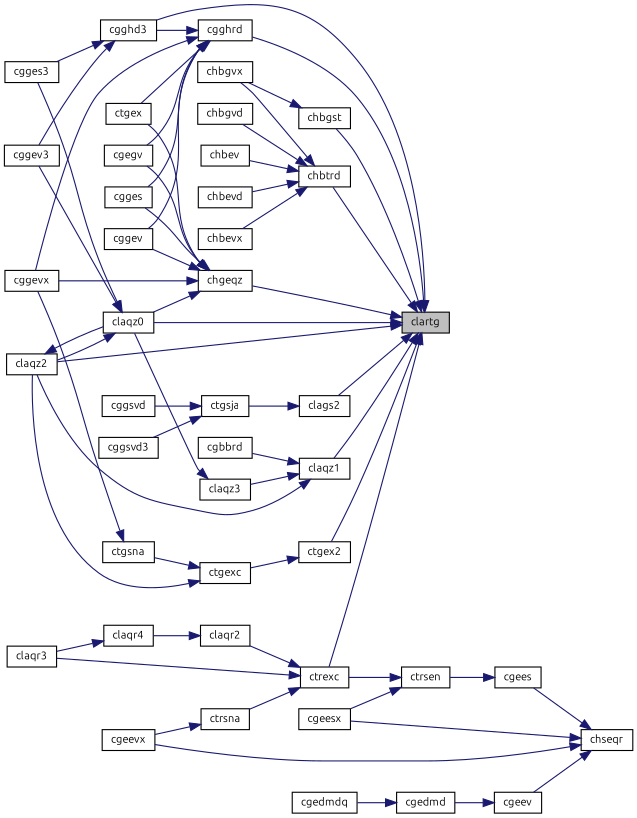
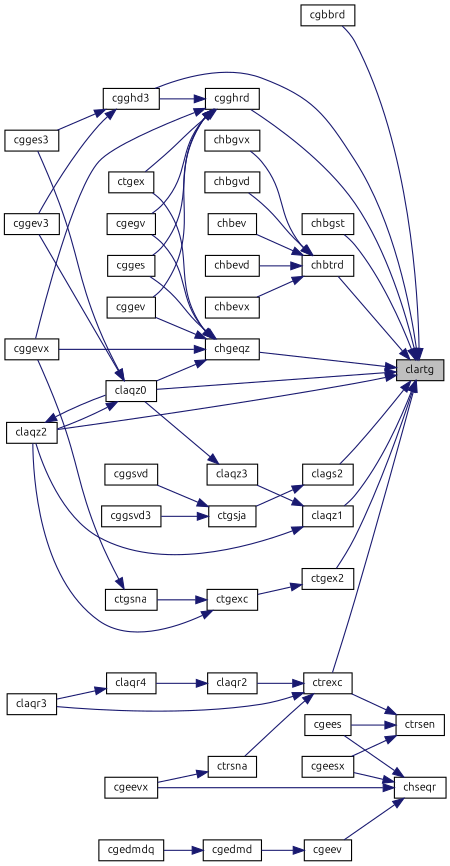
edge "chbgvx" -> "chbgst": removed
edge "cgbbrd" -> "claqz1": now "cgbbrd" -> "clartg"
edge "ctrsen" -> "cgees": reversed
